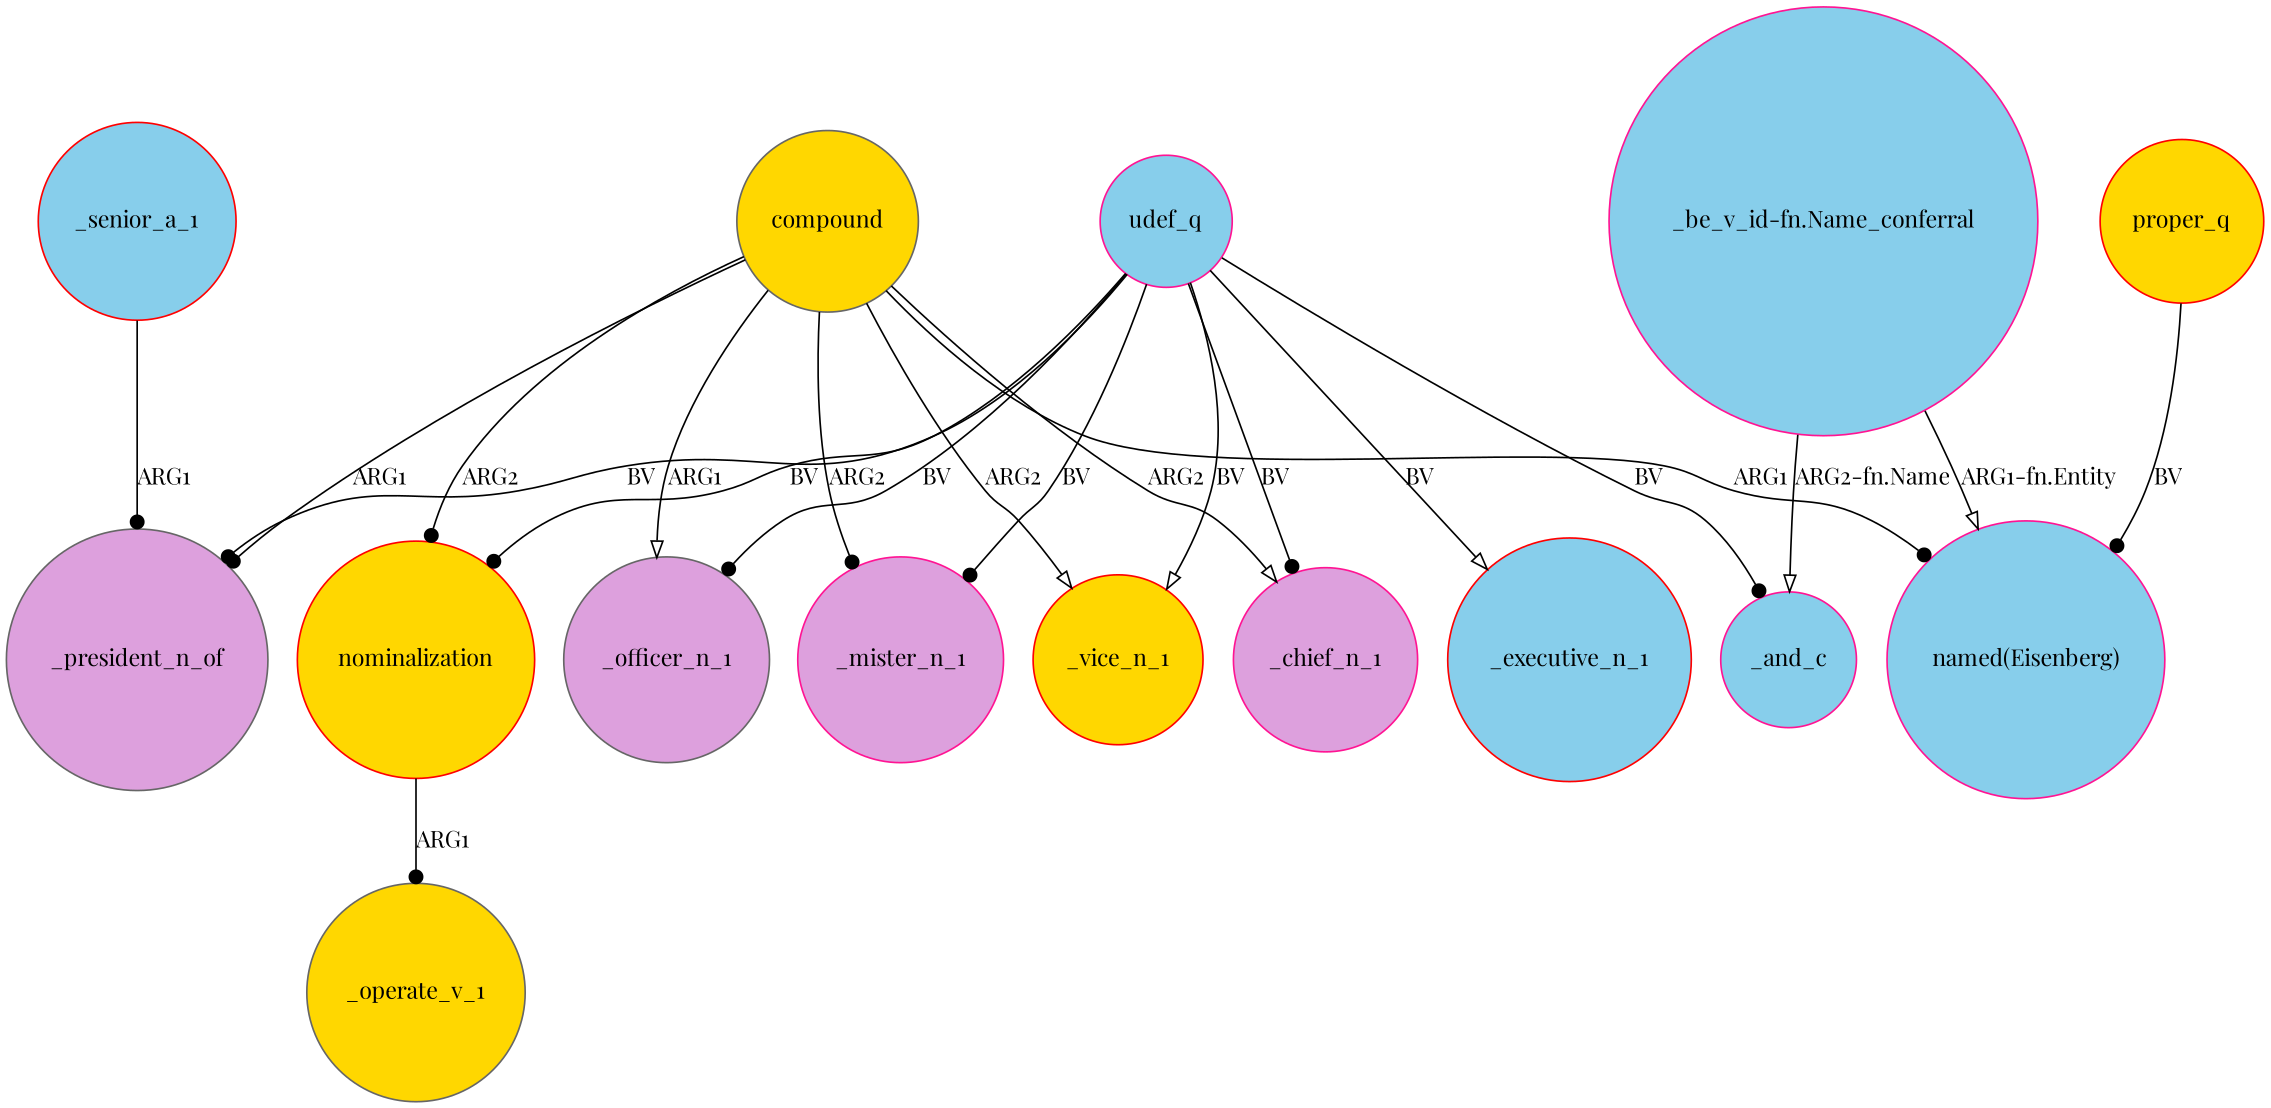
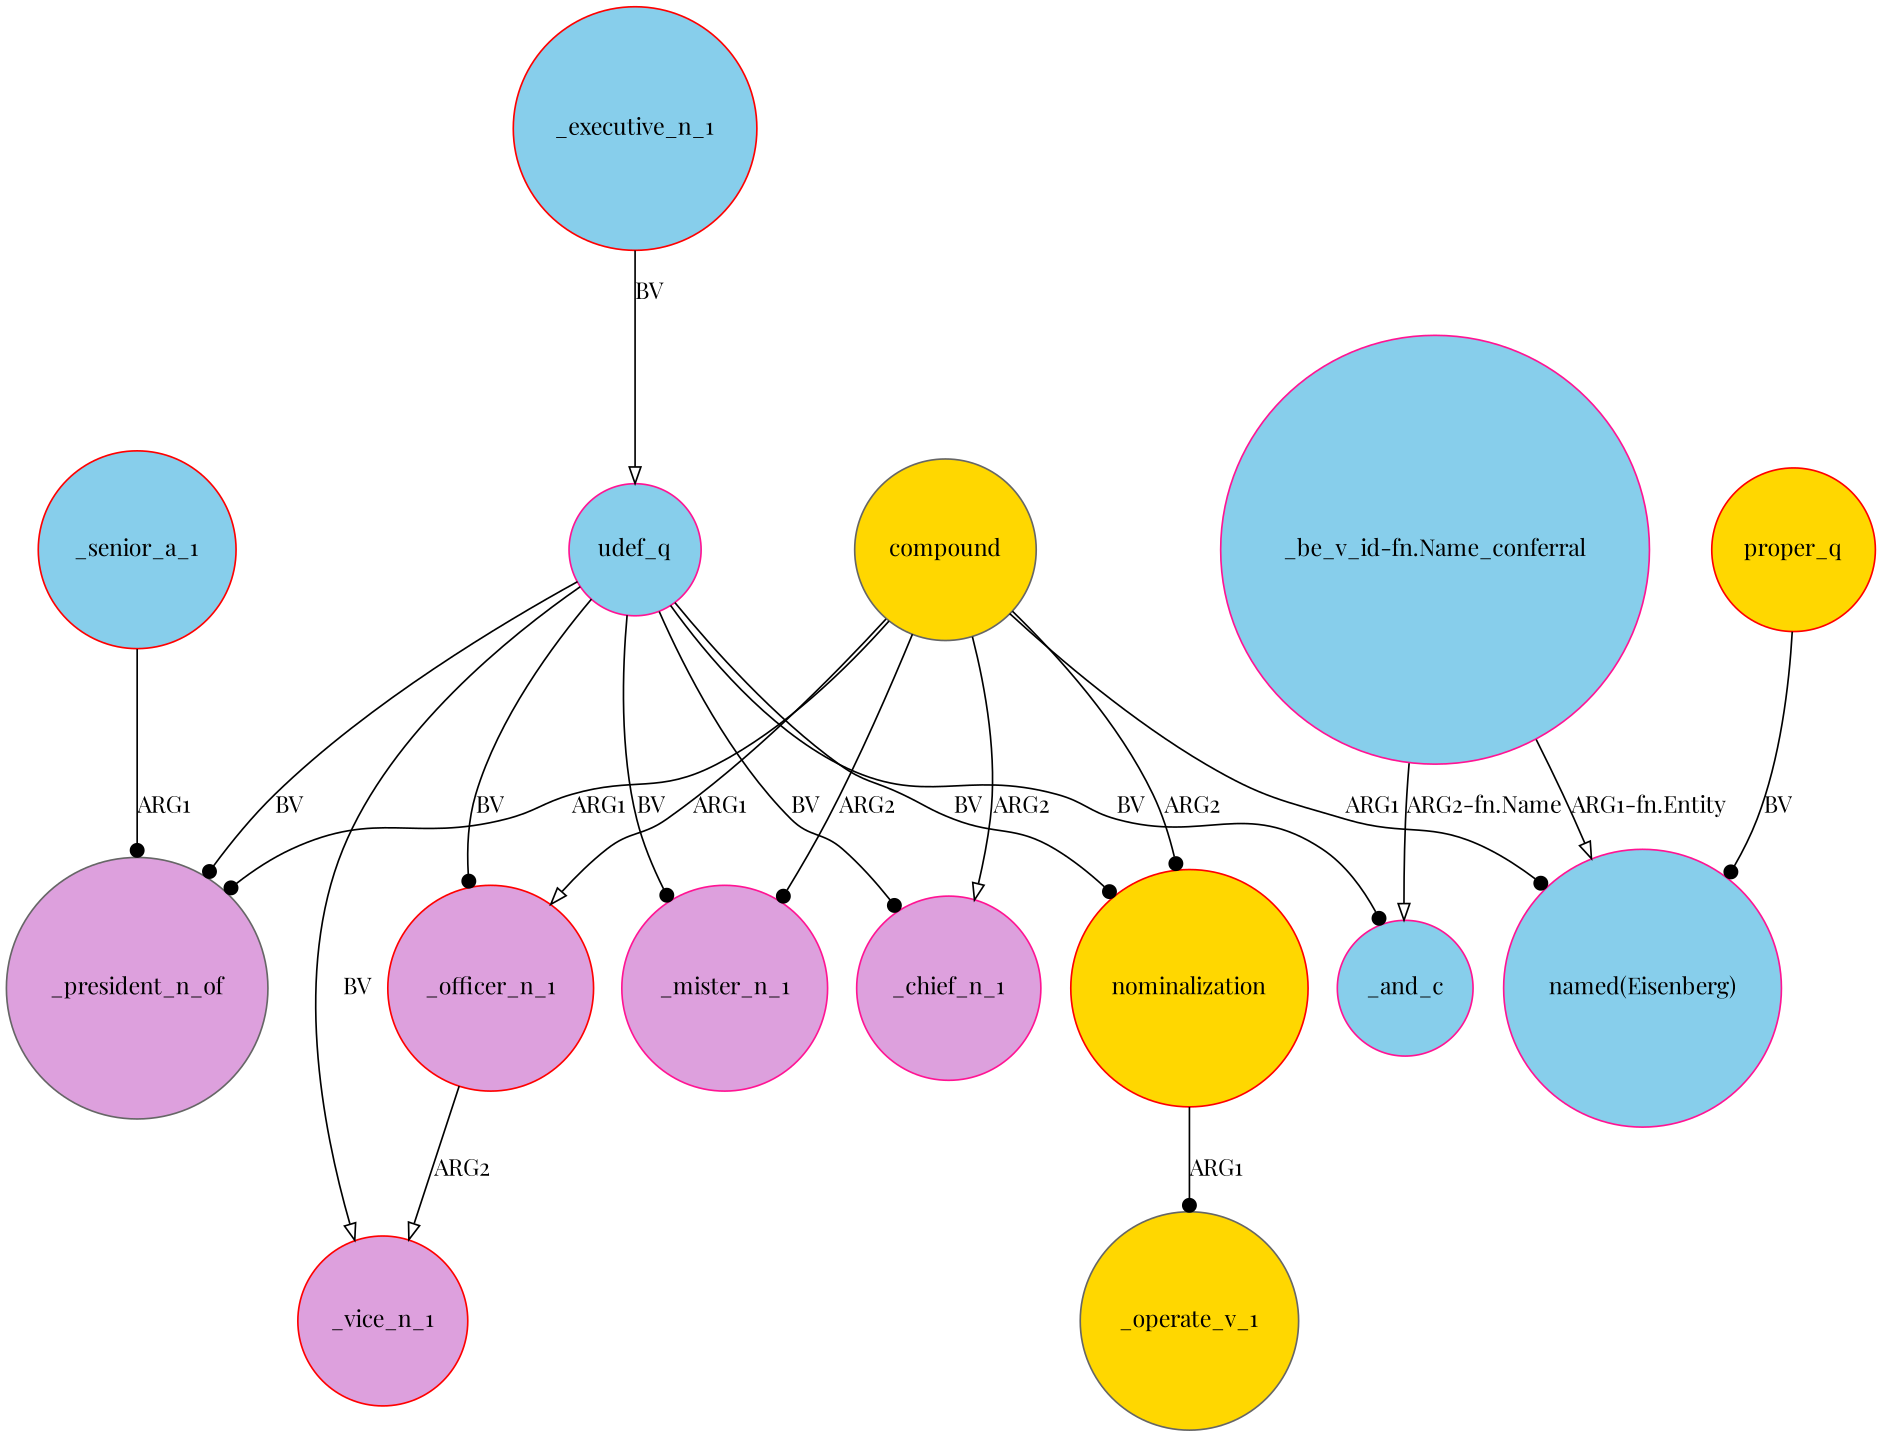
edge "udef_q" -> "_executive_n_1": reversed
edge "compound" -> "_vice_n_1": now "_officer_n_1" -> "_vice_n_1"
node "_officer_n_1": color gray40 -> red
node "_vice_n_1": fillcolor gold -> plum
